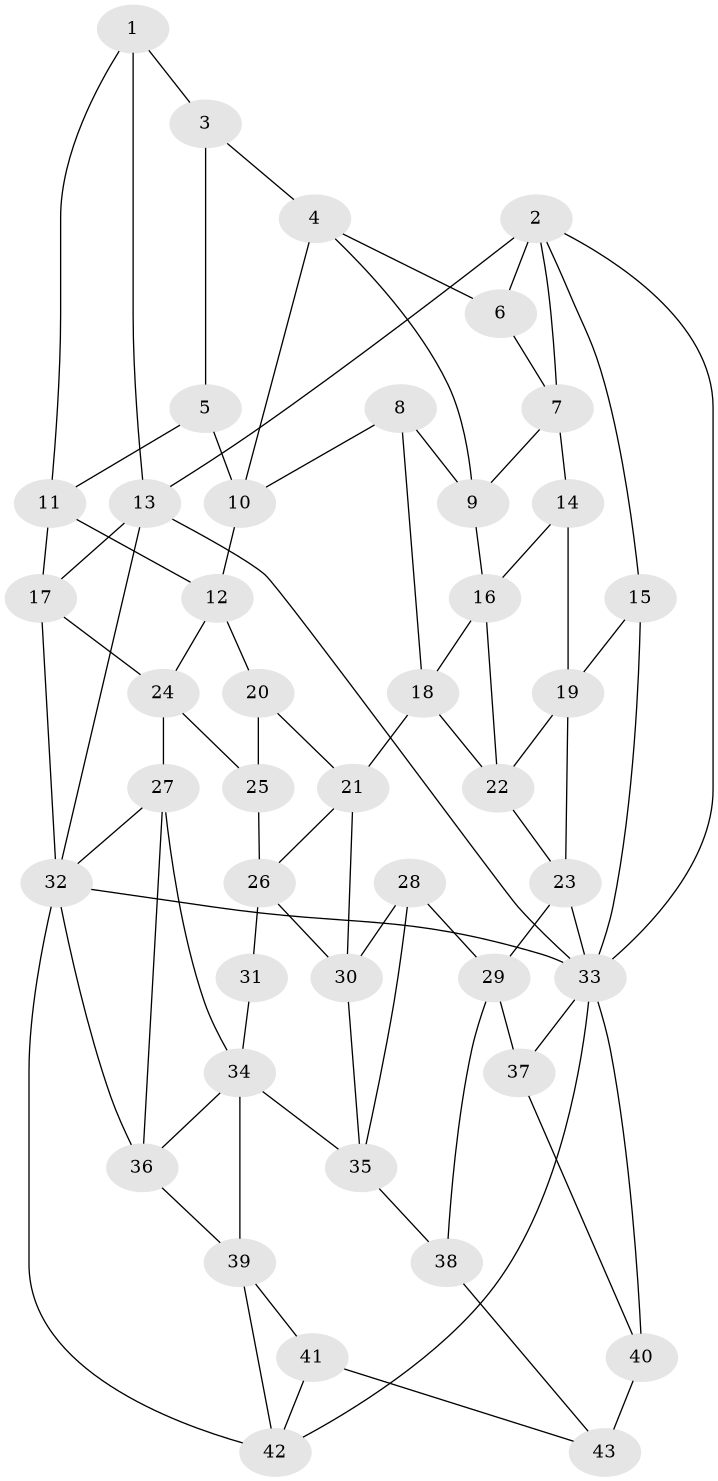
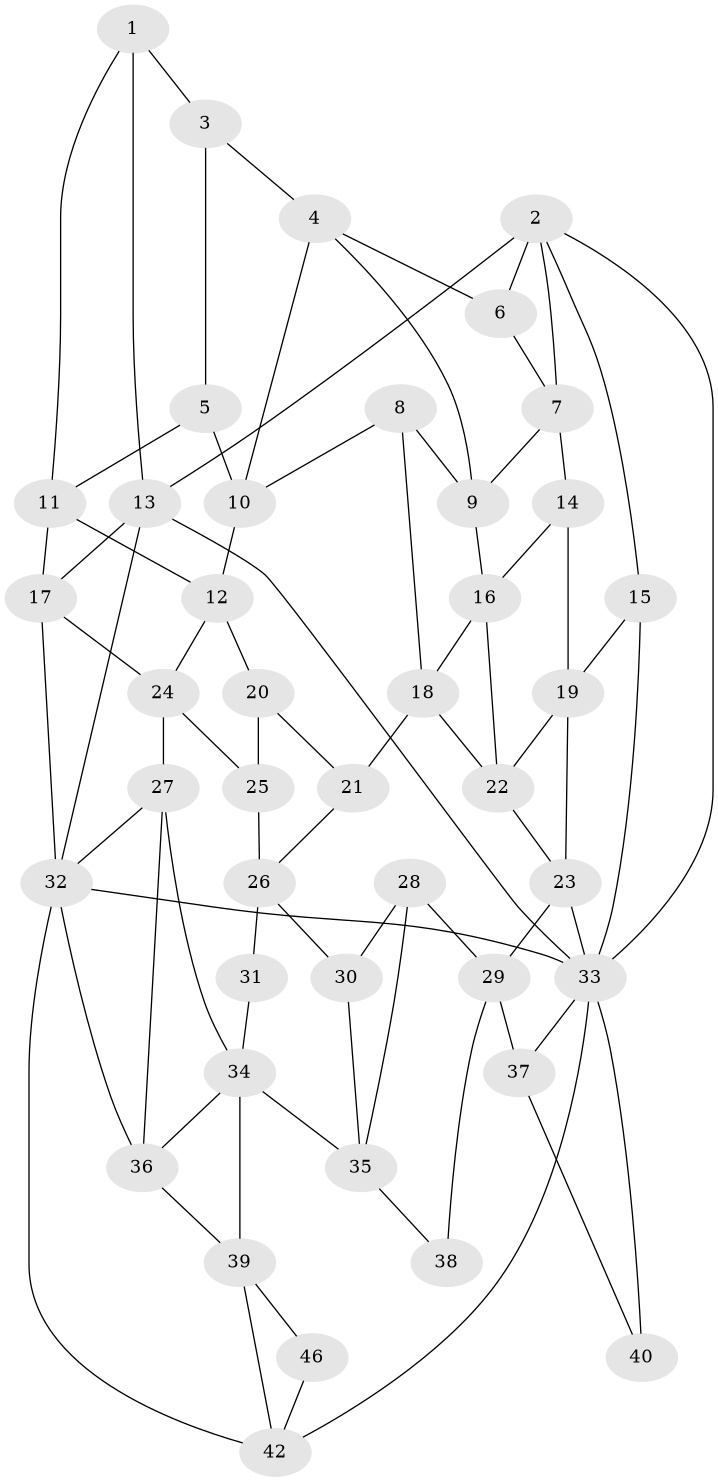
edge "21" -- "30": removed
node "41": label "41" -> "46"
node "43": removed
